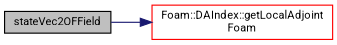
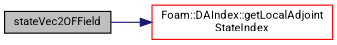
node "Foam::DAIndex::getLocalAdjoint Foam": label "Foam::DAIndex::getLocalAdjoint Foam" -> "Foam::DAIndex::getLocalAdjoint StateIndex"
